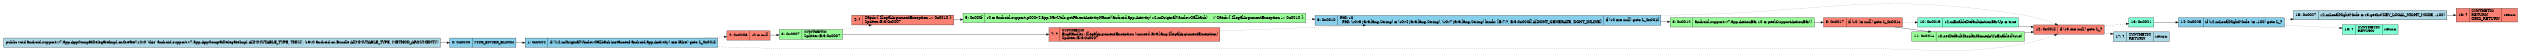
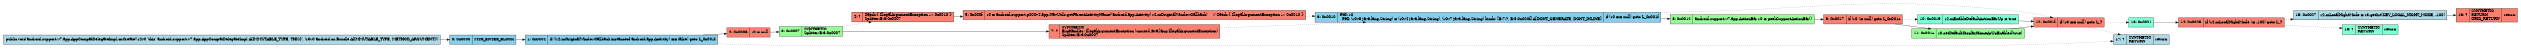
node "5: 0x000f": fillcolor palegreen -> salmon
node "14: 0x0025": fillcolor skyblue -> salmon
edge "1: 0x0004" -> "2: 0x0006": style dotted -> solid
edge "1: 0x0004" -> "12: 0x001f": now "1: 0x0004" -> "17: ?"
